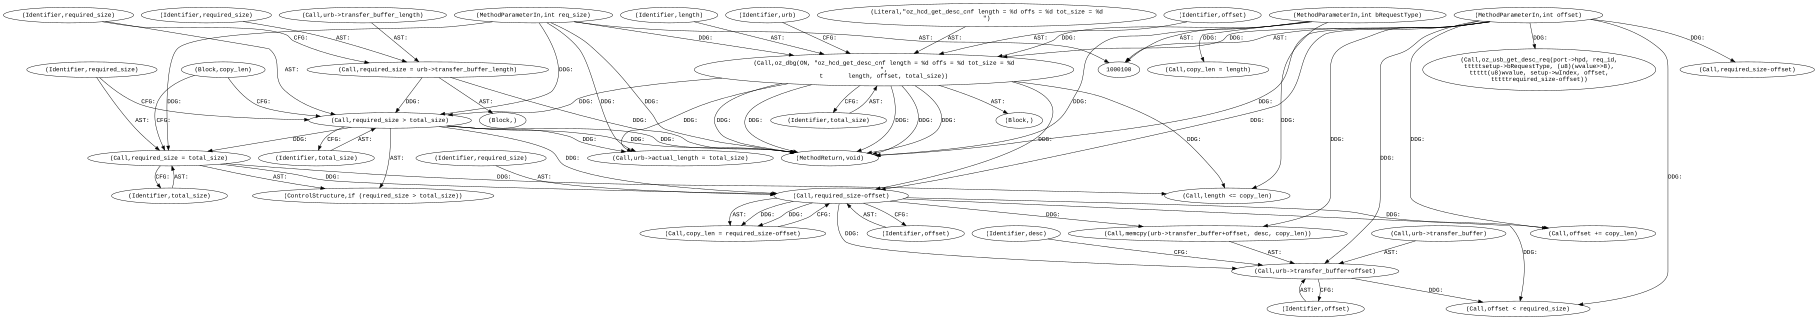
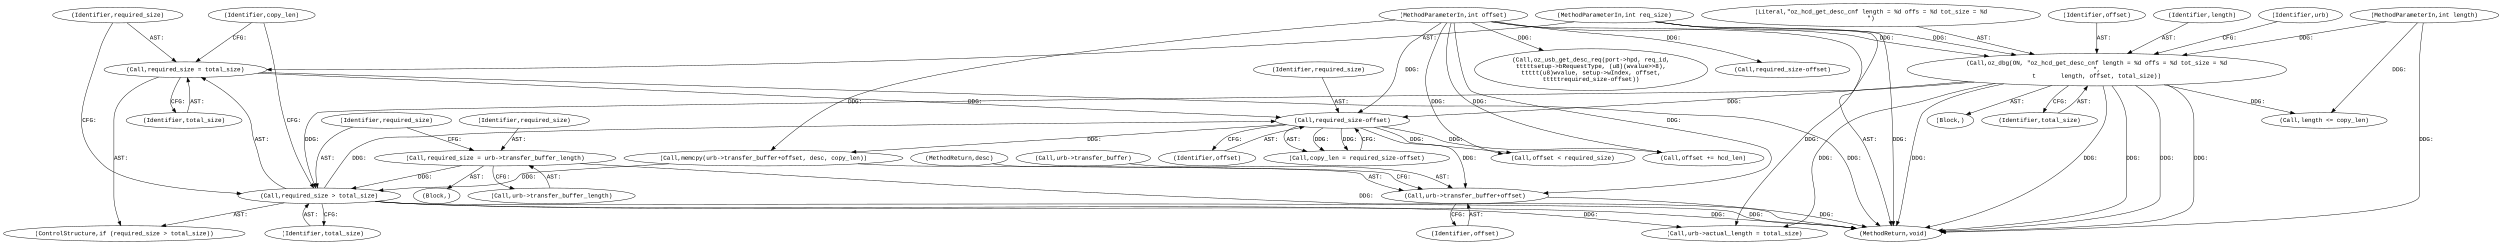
node "(MethodParameterIn,int bRequestType)": label "(MethodParameterIn,int bRequestType)" -> "(MethodParameterIn,int length)"
node "(Block,copy_len)": label "(Block,copy_len)" -> "(Identifier,copy_len)"
node "1000100": removed
node "(Call,copy_len = length)": removed
edge "(MethodParameterIn,int req_size)" -> "(Call,required_size > total_size)": now "(Call,memcpy(urb->transfer_buffer+offset, desc, copy_len))" -> "(Call,required_size > total_size)"
edge "(MethodParameterIn,int req_size)" -> "(Call,required_size = total_size)": label "DDG: " -> "AST: "
edge "(MethodParameterIn,int offset)" -> "(MethodReturn,void)": label "DDG: " -> "AST: "
edge "(Call,required_size > total_size)" -> "(Call,required_size = total_size)": label "DDG: " -> "AST: "
edge "(Call,required_size = urb->transfer_buffer_length)" -> "(Call,urb->transfer_buffer_length)": added, label "CFG:"
edge "(Call,required_size = total_size)" -> "(Call,length <= copy_len)": now "(Call,required_size = total_size)" -> "(MethodReturn,void)"
node "(Identifier,desc)": label "(Identifier,desc)" -> "(MethodReturn,desc)"
node "(Call,offset += copy_len)": label "(Call,offset += copy_len)" -> "(Call,offset += hcd_len)"
edge "(Call,urb->transfer_buffer+offset)" -> "(Call,offset < required_size)": now "(Call,urb->transfer_buffer+offset)" -> "(MethodReturn,void)"
